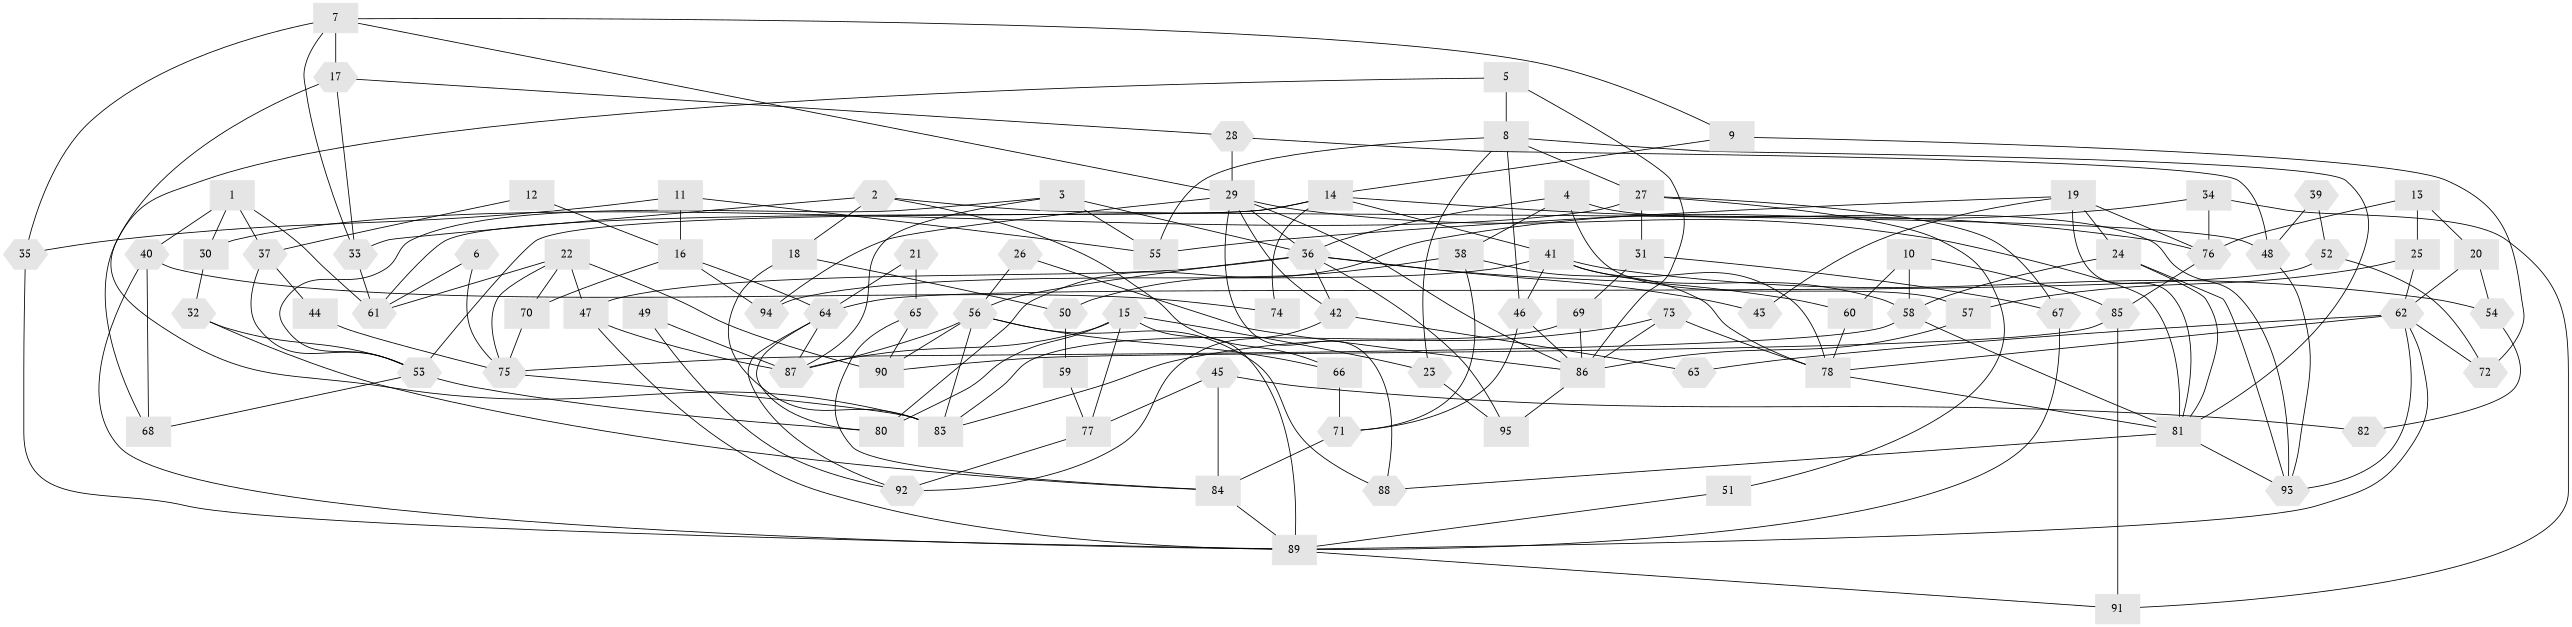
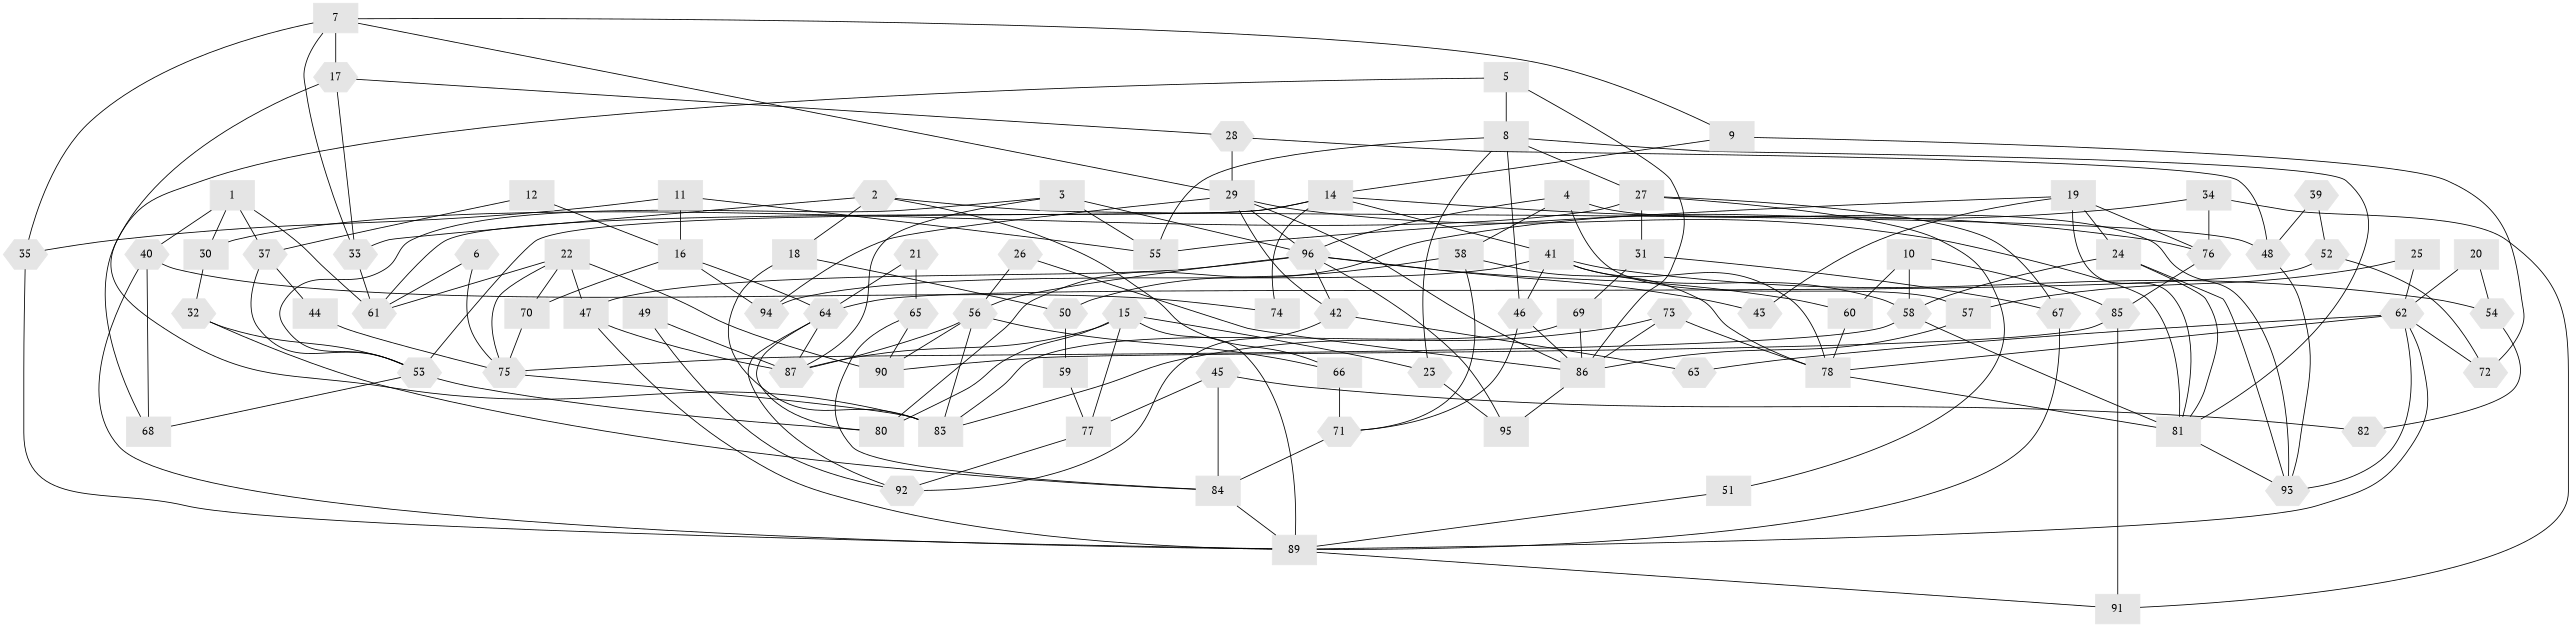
node "13": removed
node "36": label "36" -> "96"
node "88": removed
